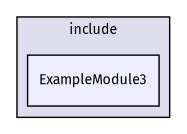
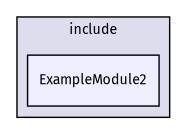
node "ExampleModule3": label "ExampleModule3" -> "ExampleModule2"
